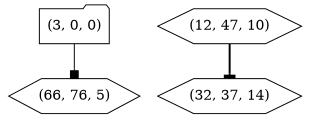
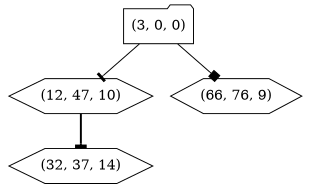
edge "(3, 0, 0)" -> "(12, 47, 10)": added
node "(66, 76, 5)": label "(66, 76, 5)" -> "(66, 76, 9)"
